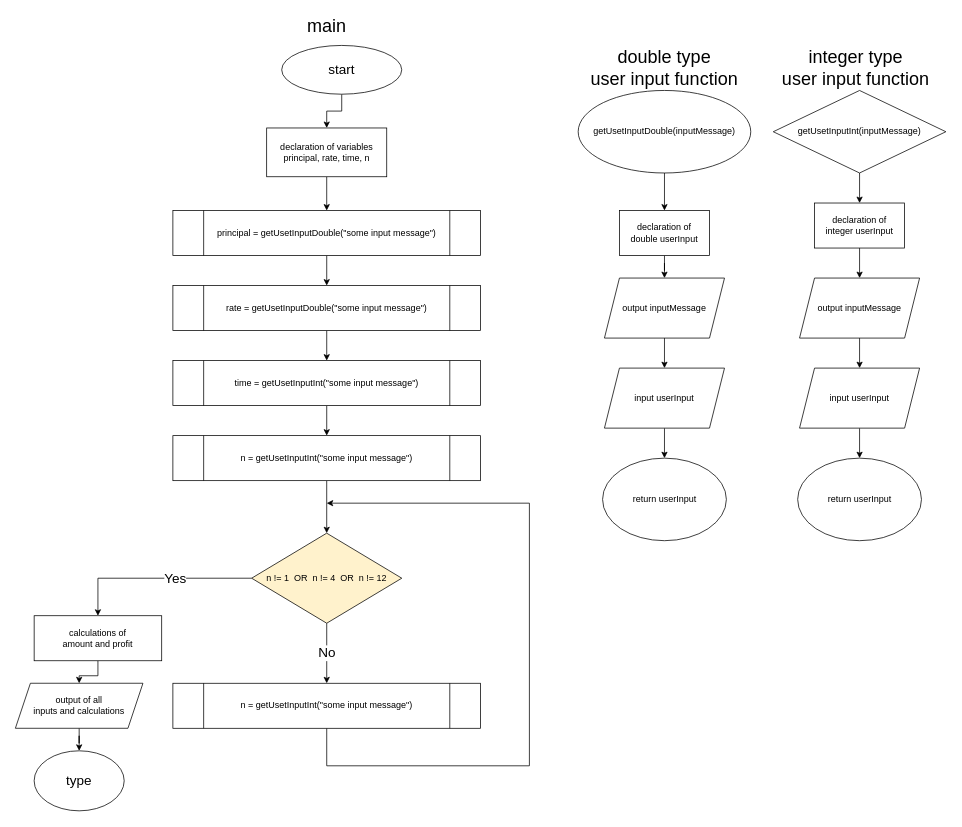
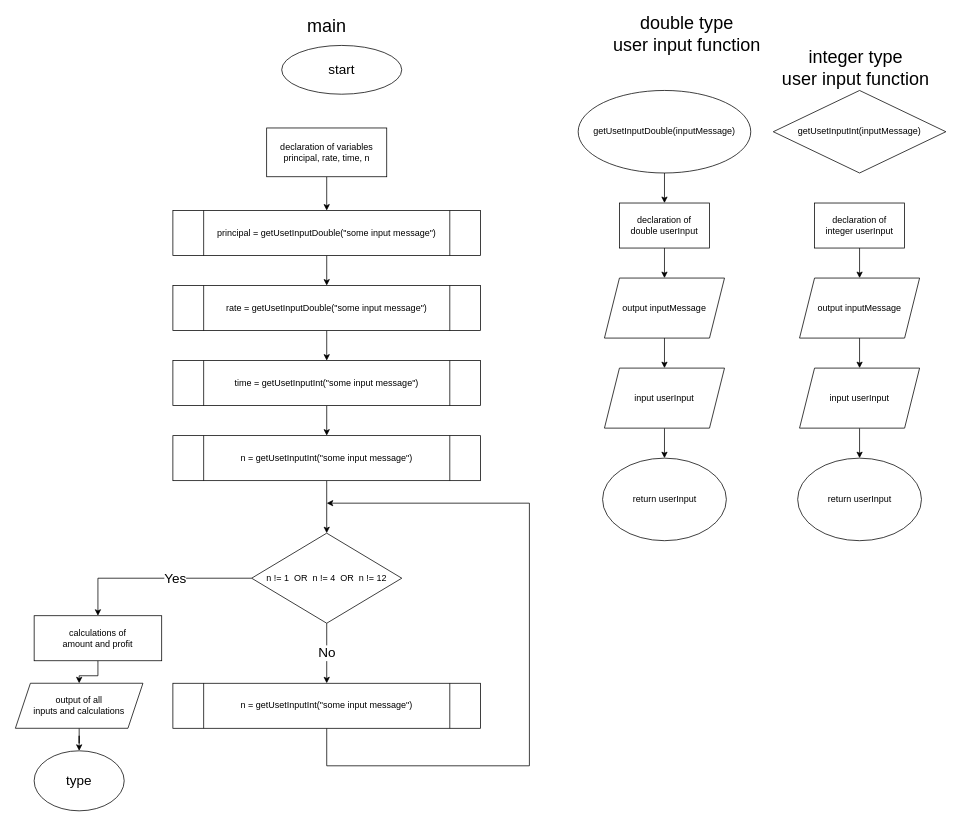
node "double type user input function": moved (664, 68) -> (687, 34)
edge "start" -> "declaration of variables principal, rate, time, n": removed
edge "getUsetInputInt(inputMessage)" -> "declaration of integer userInput": removed
node "declaration of double userInput": moved (664, 233) -> (664, 225)
node "n != 1 OR n != 4 OR n != 12": fillcolor #fff2cc -> #ffffff
